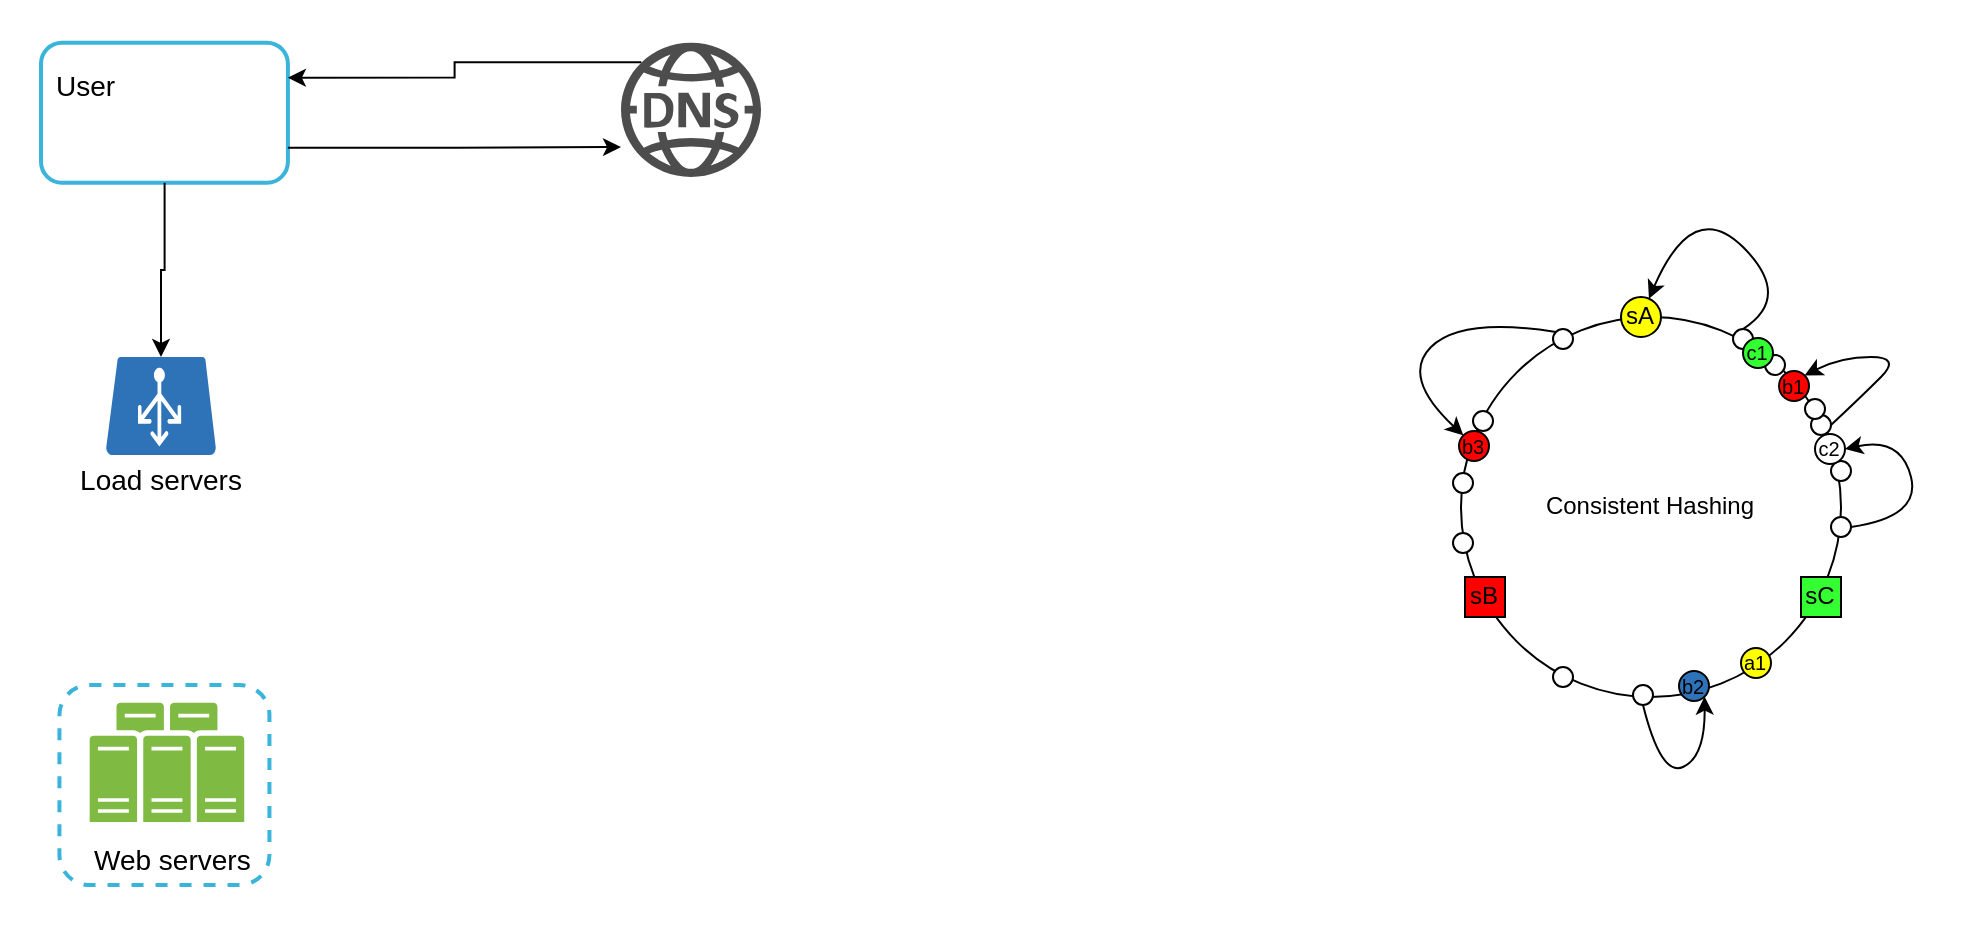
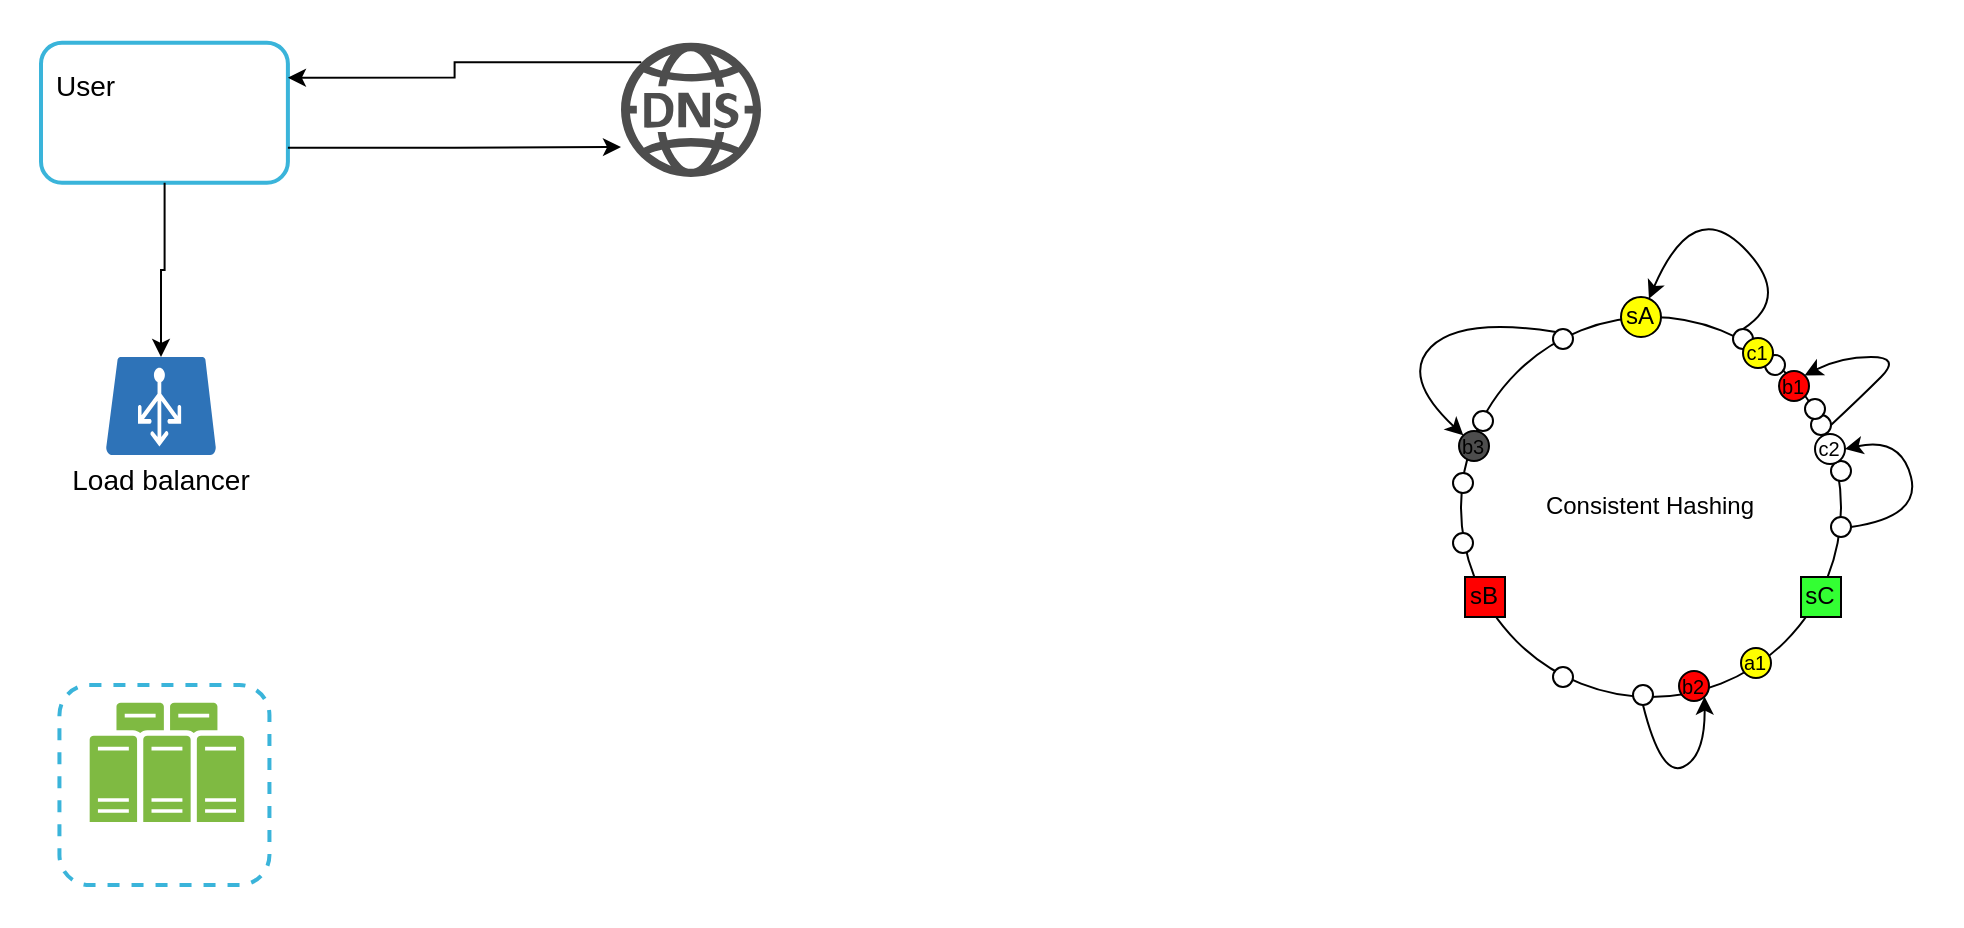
node "c1": fillcolor #33ff33 -> #ffff00
node "b3": fillcolor #ff0000 -> #4d4d4d
node "Load servers": label "Load servers" -> "Load balancer"
node "b2": fillcolor #2e73b8 -> #ff0000
node "Web servers": removed
